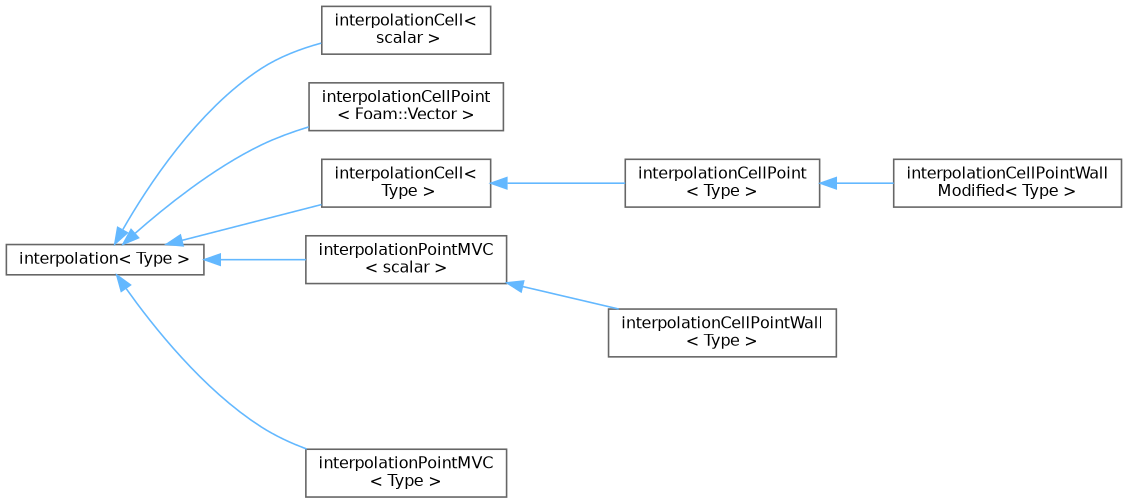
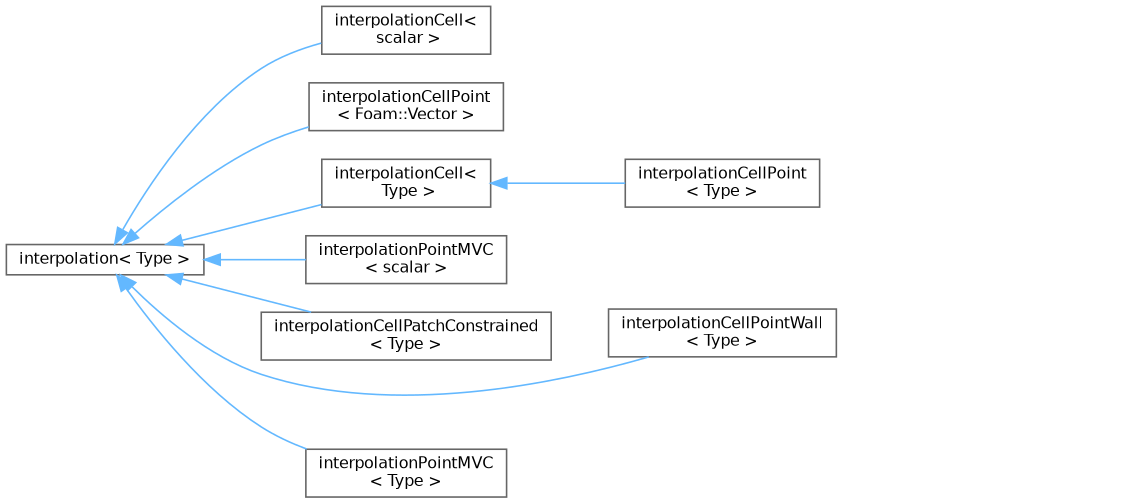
node "interpolationCellPointWall Modified< Type >": removed
edge "interpolationCellPointWall < Type >" -> "interpolationPointMVC < scalar >": now "interpolationCellPointWall < Type >" -> "interpolation< Type >"
node "interpolationCellPatchConstrained < Type >": added
